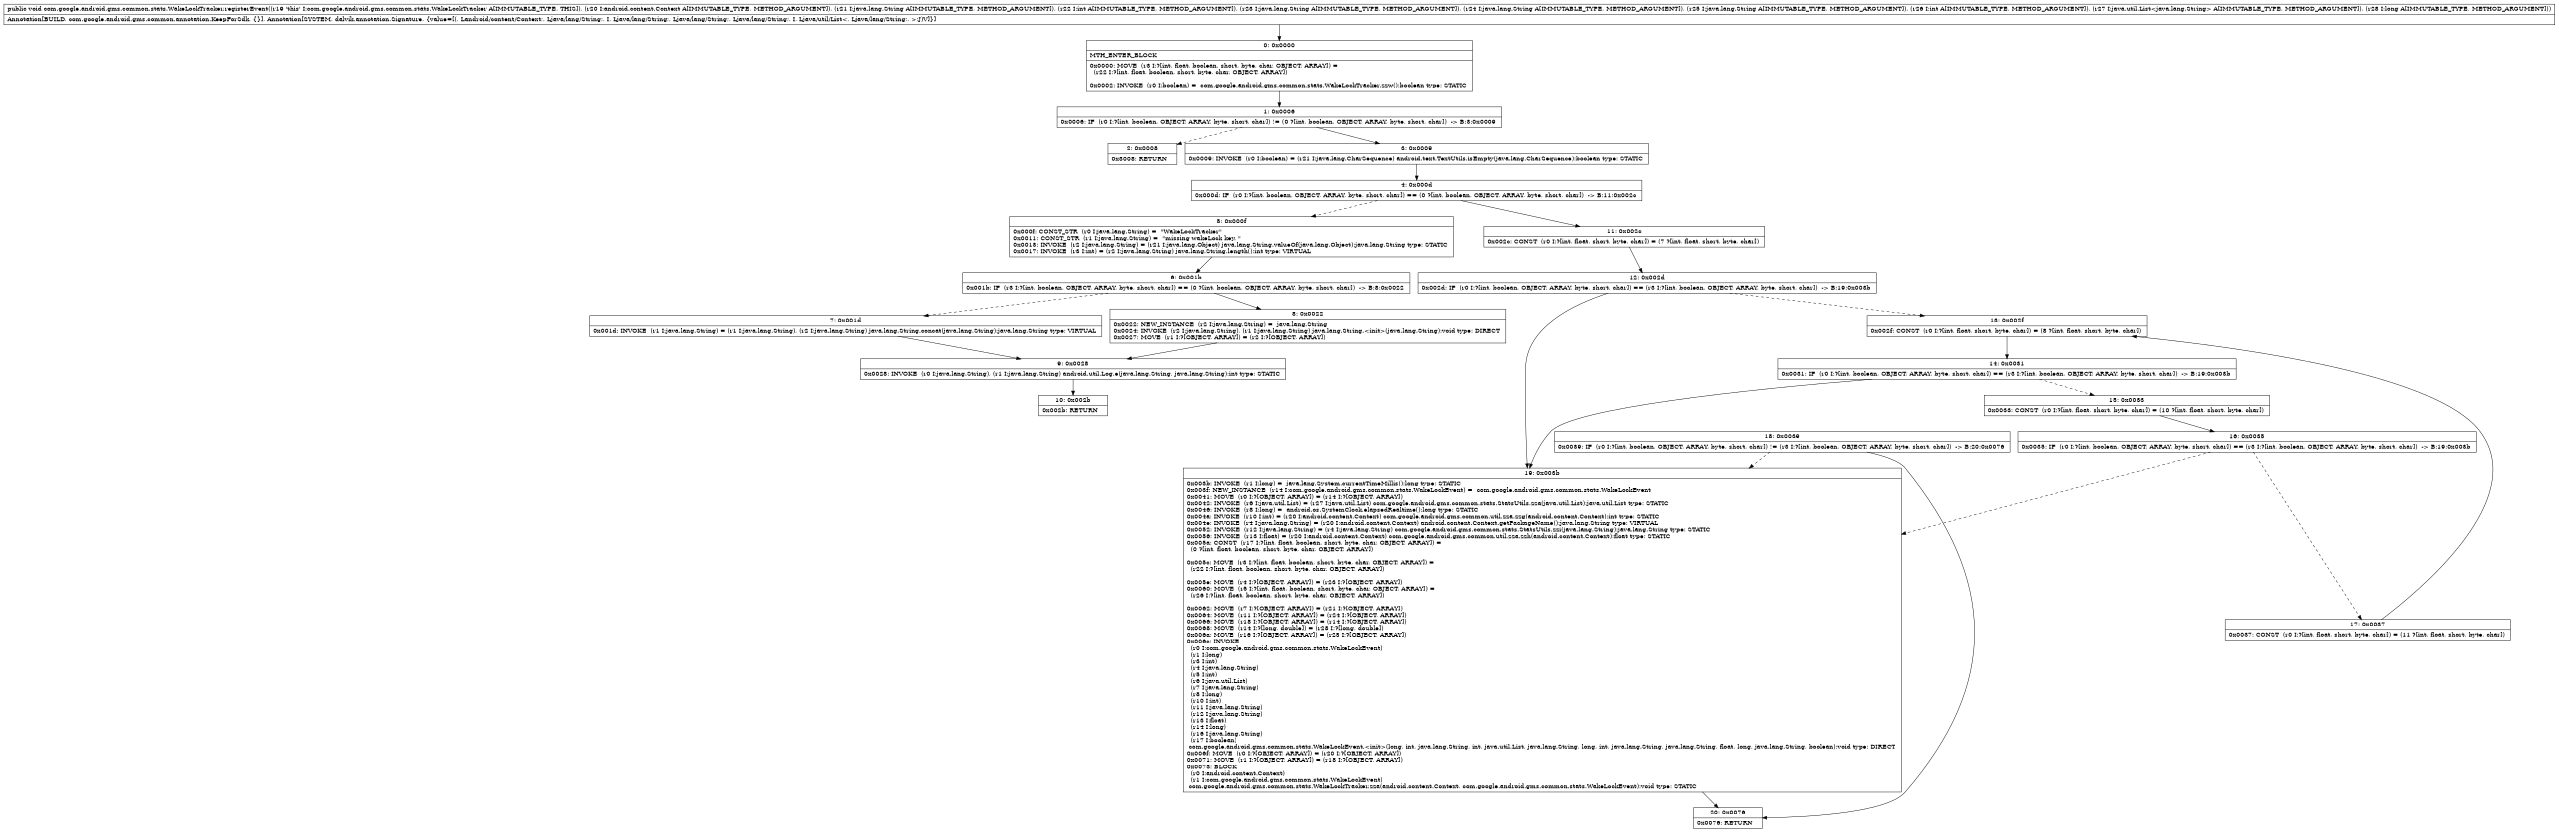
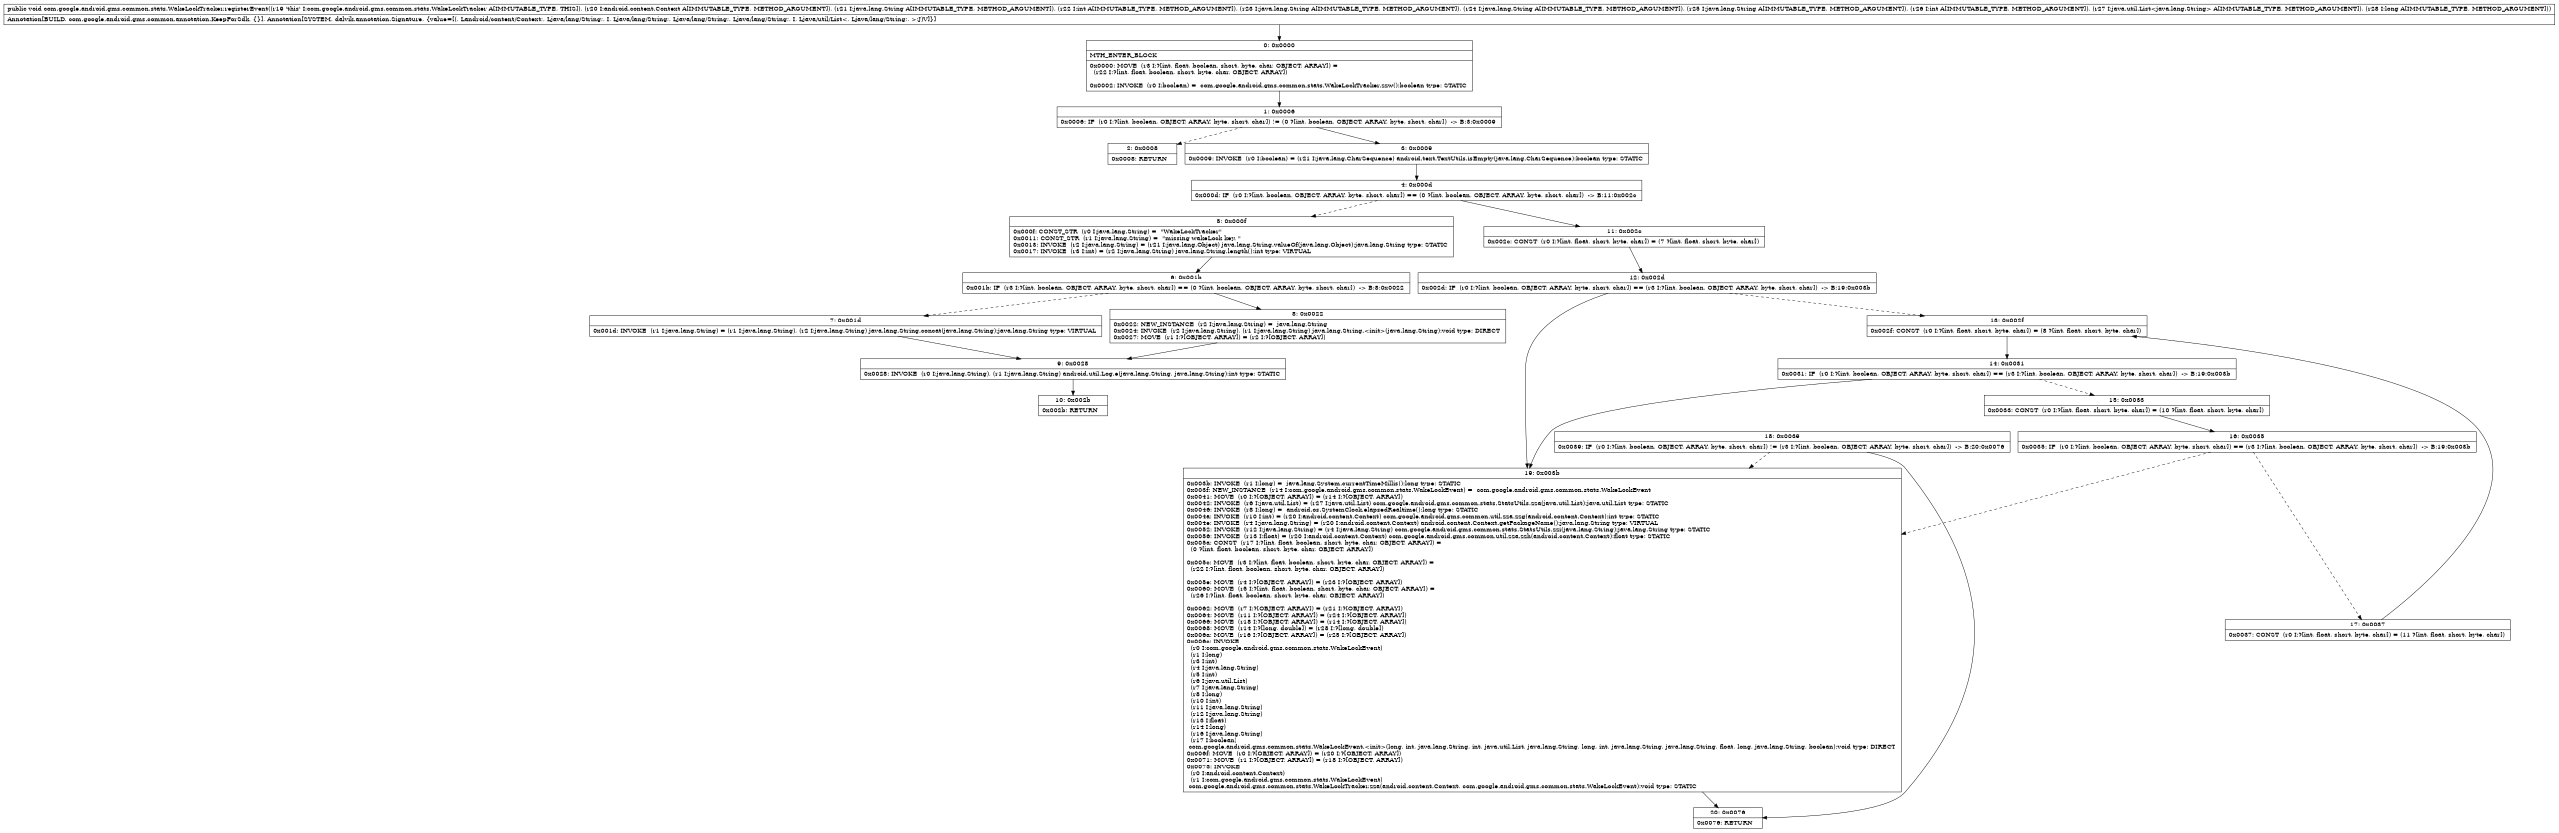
node "2: 0x0008": text "0x3008: RETURN" -> "0x0008: RETURN"
node "19: 0x003b": text "0x0073: BLOCK" -> "0x0073: INVOKE"
